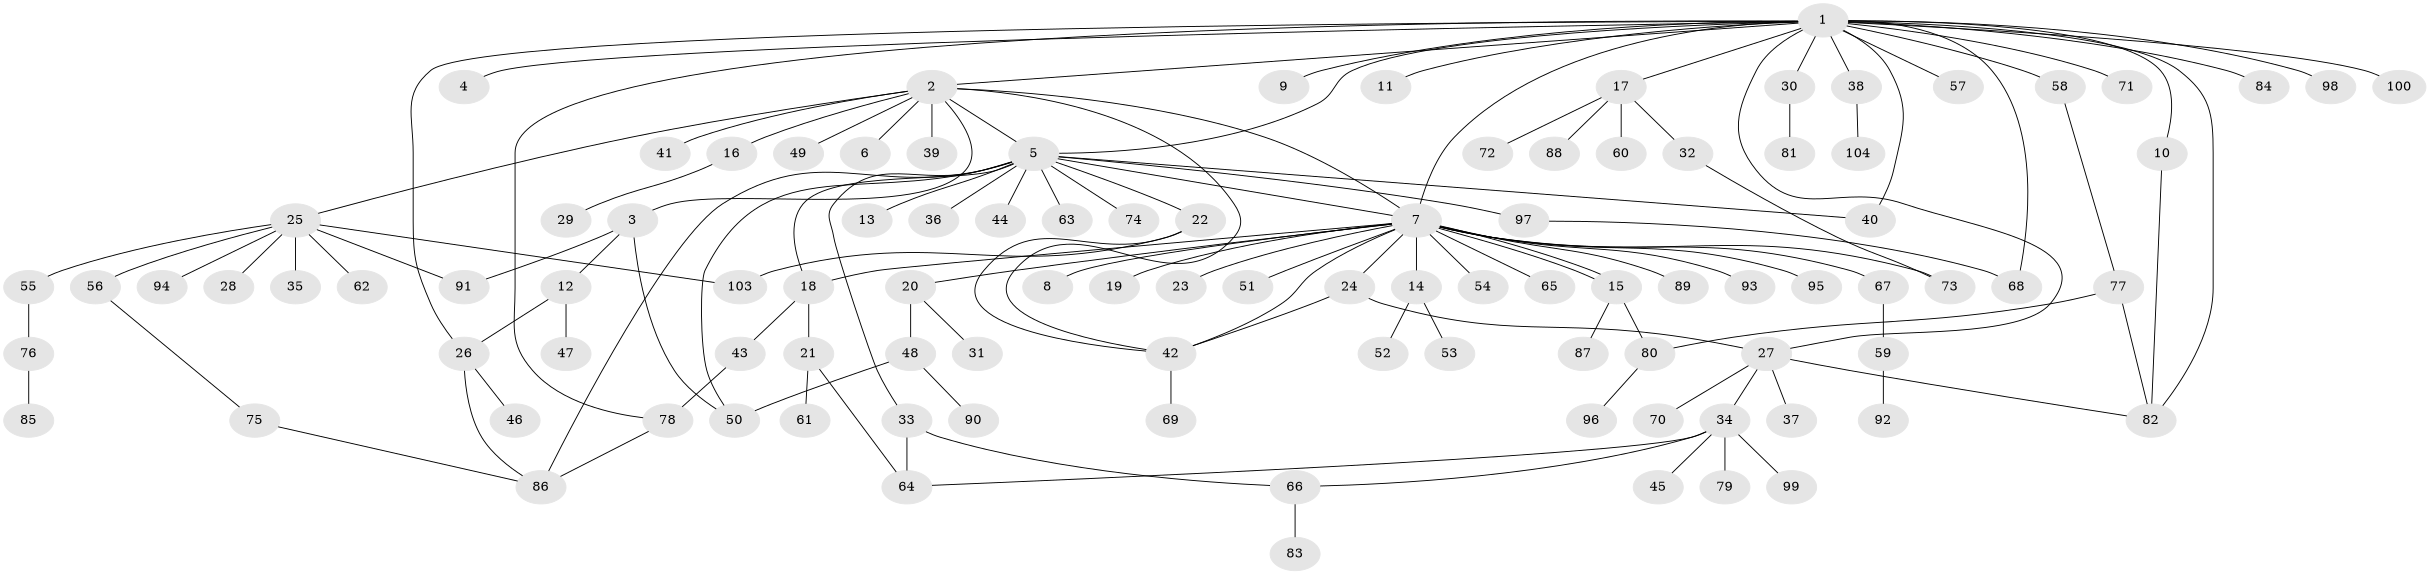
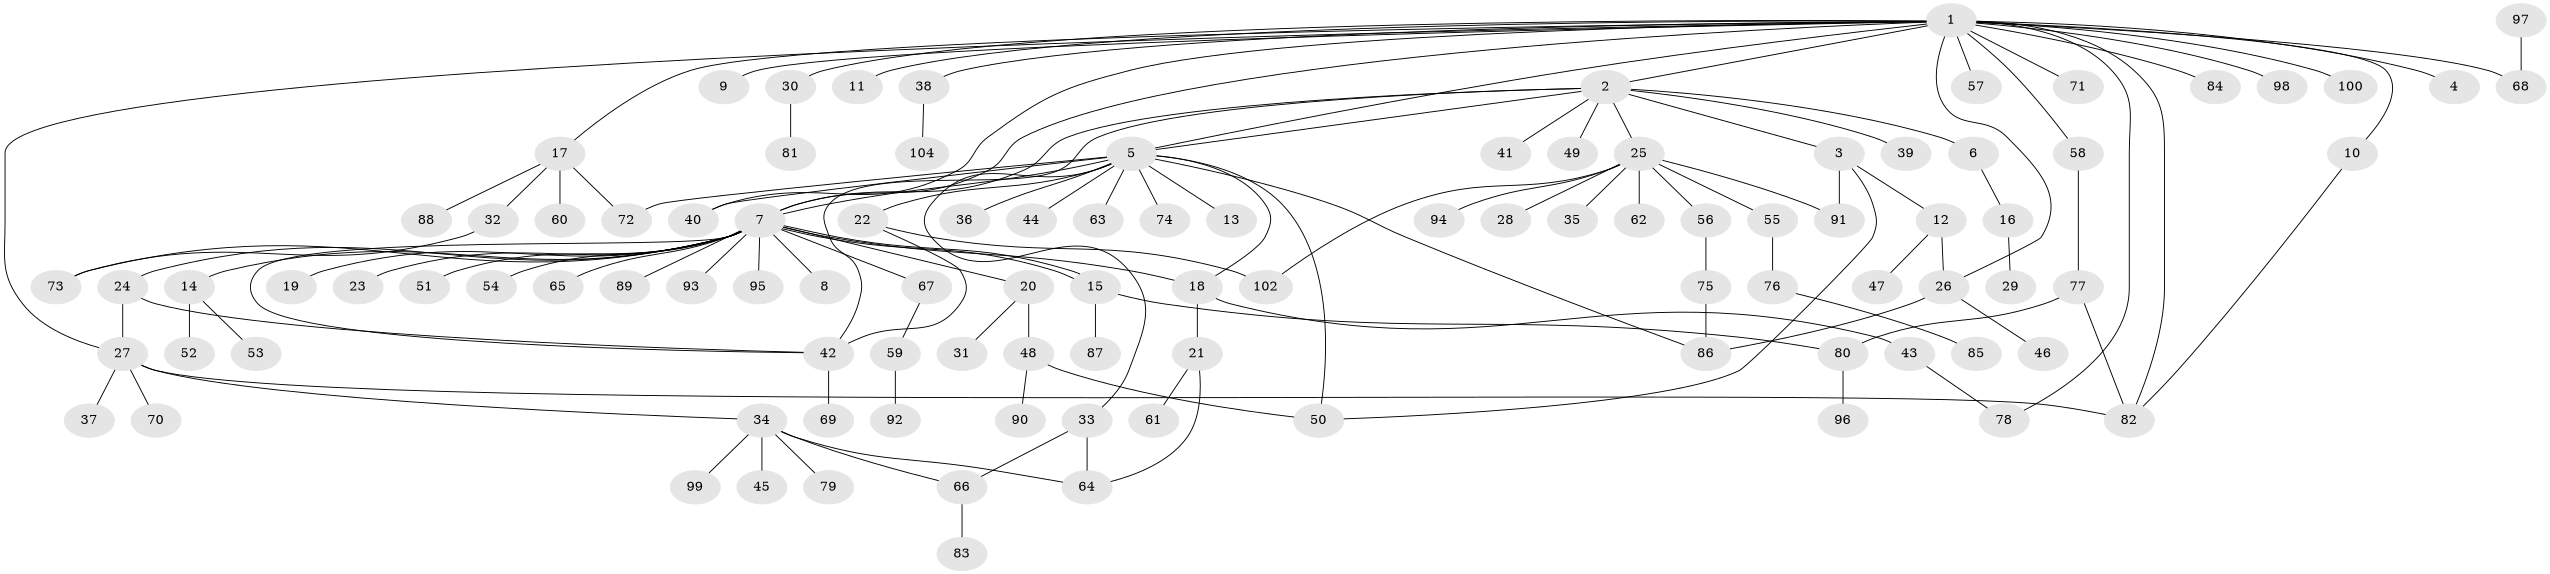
edge "2" -- "16": now "6" -- "16"
edge "5" -- "97": now "5" -- "72"
node "103": label "103" -> "102"
edge "78" -- "86": removed
